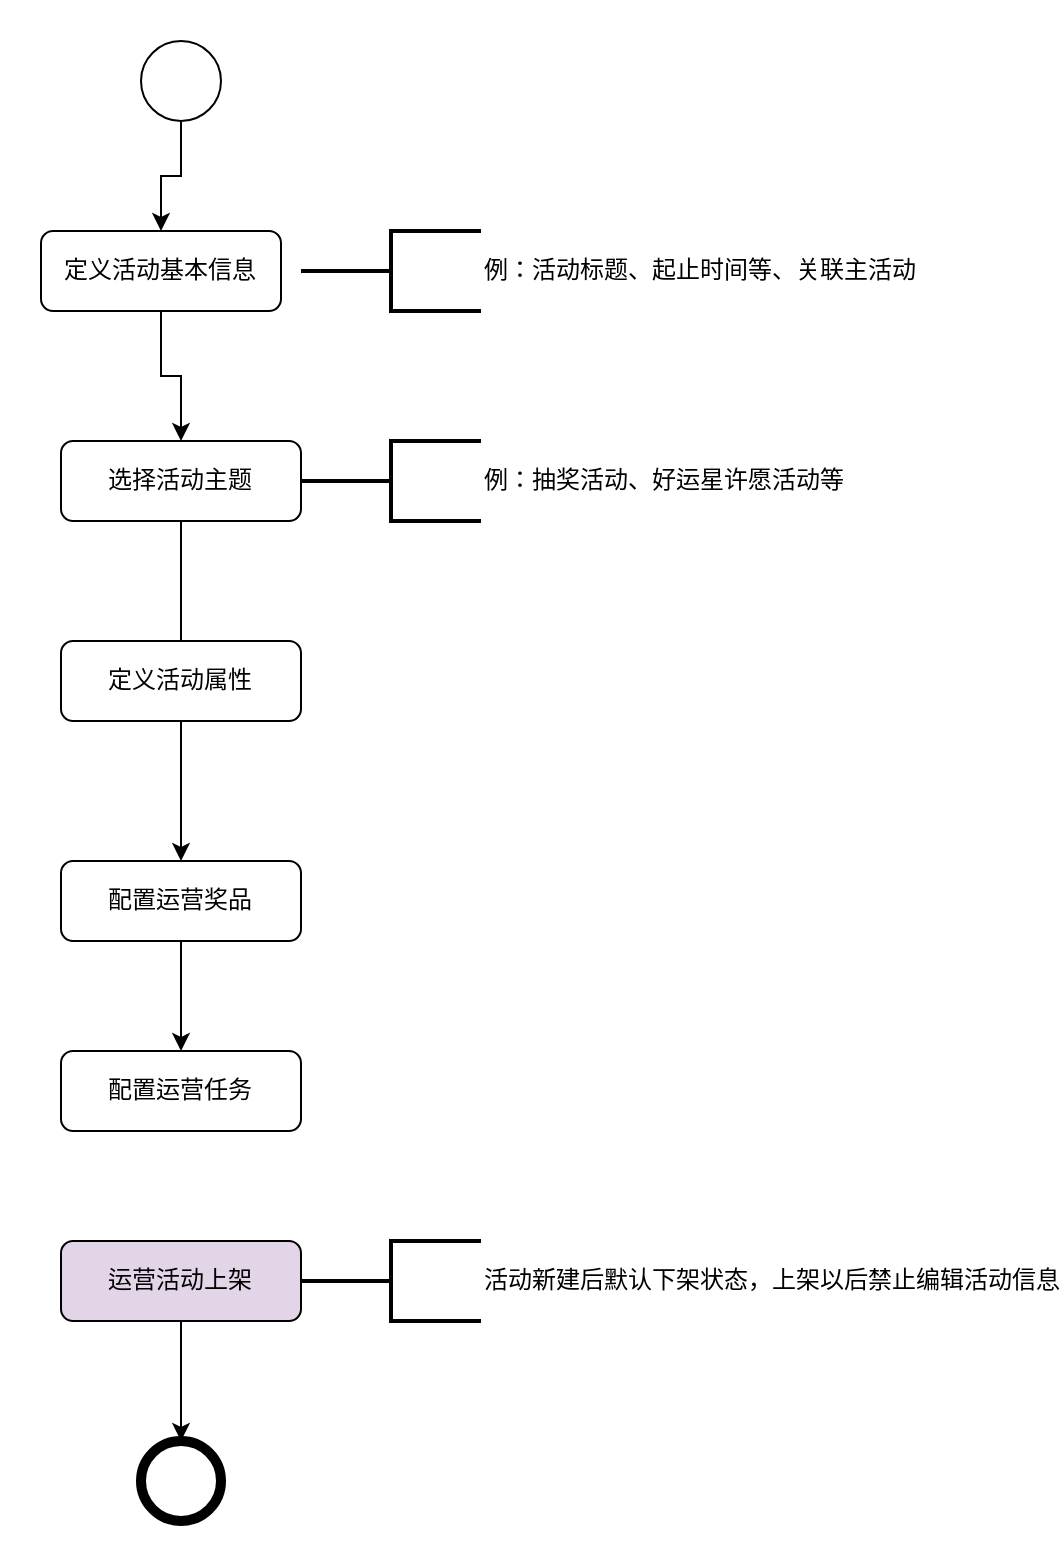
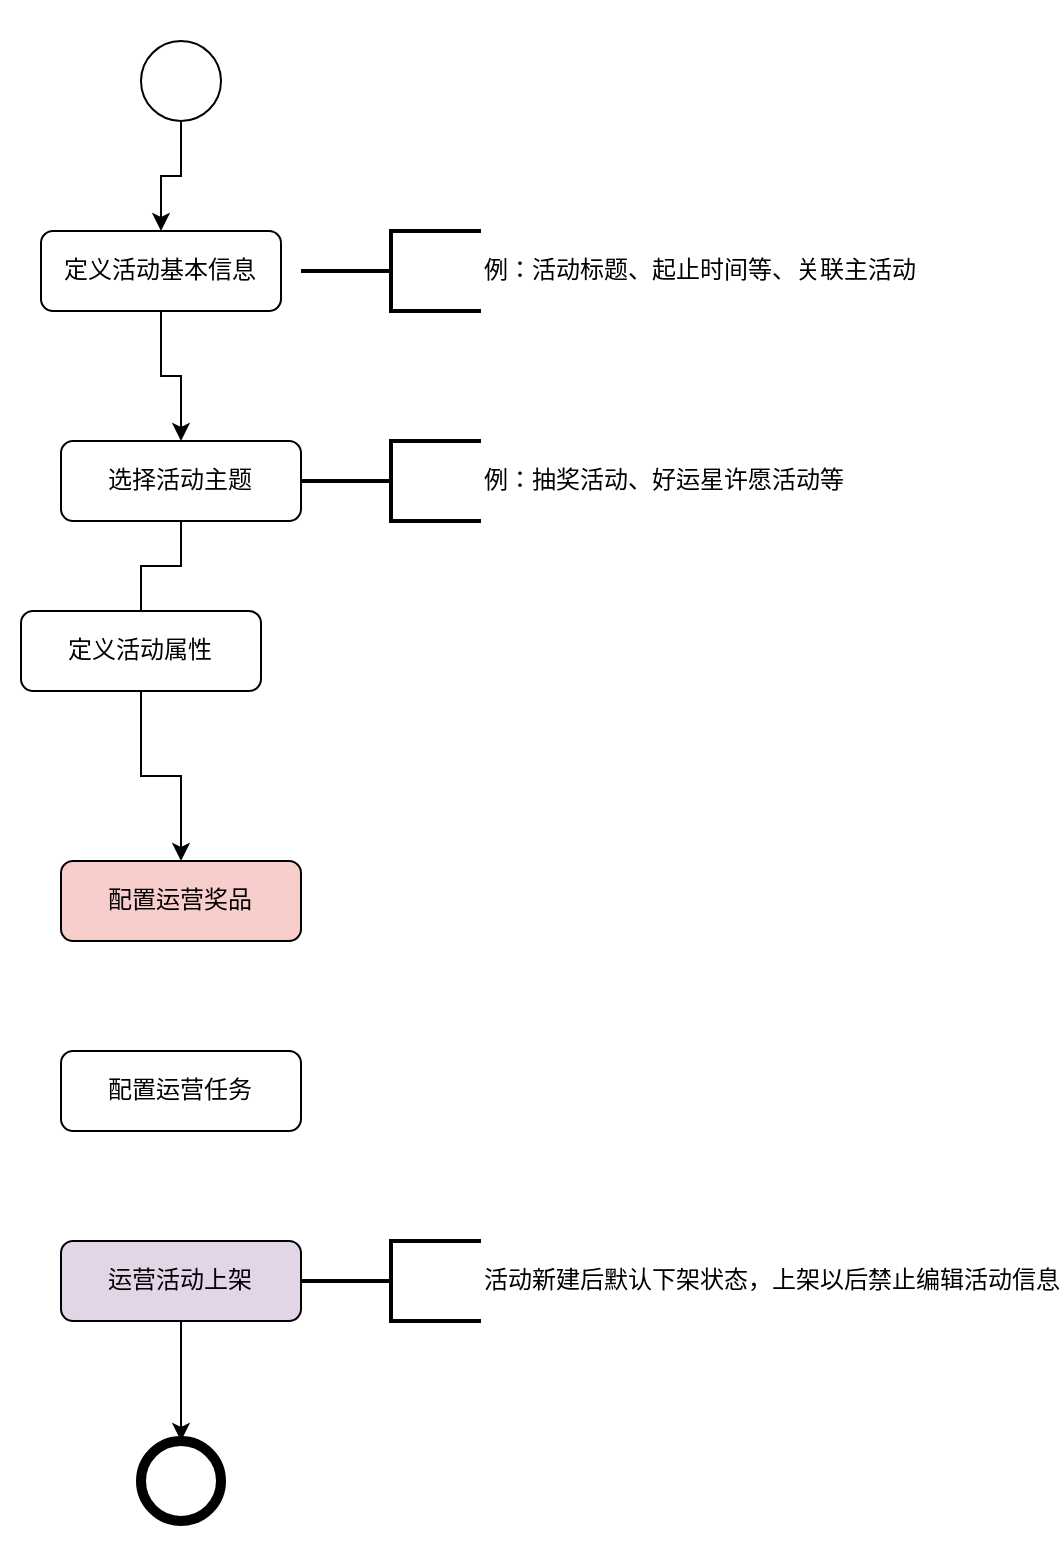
node "定义活动属性": moved (181, 681) -> (141, 651)
node "配置运营奖品": fillcolor #ffffff -> #f8cecc
edge "配置运营奖品" -> "配置运营任务": removed
